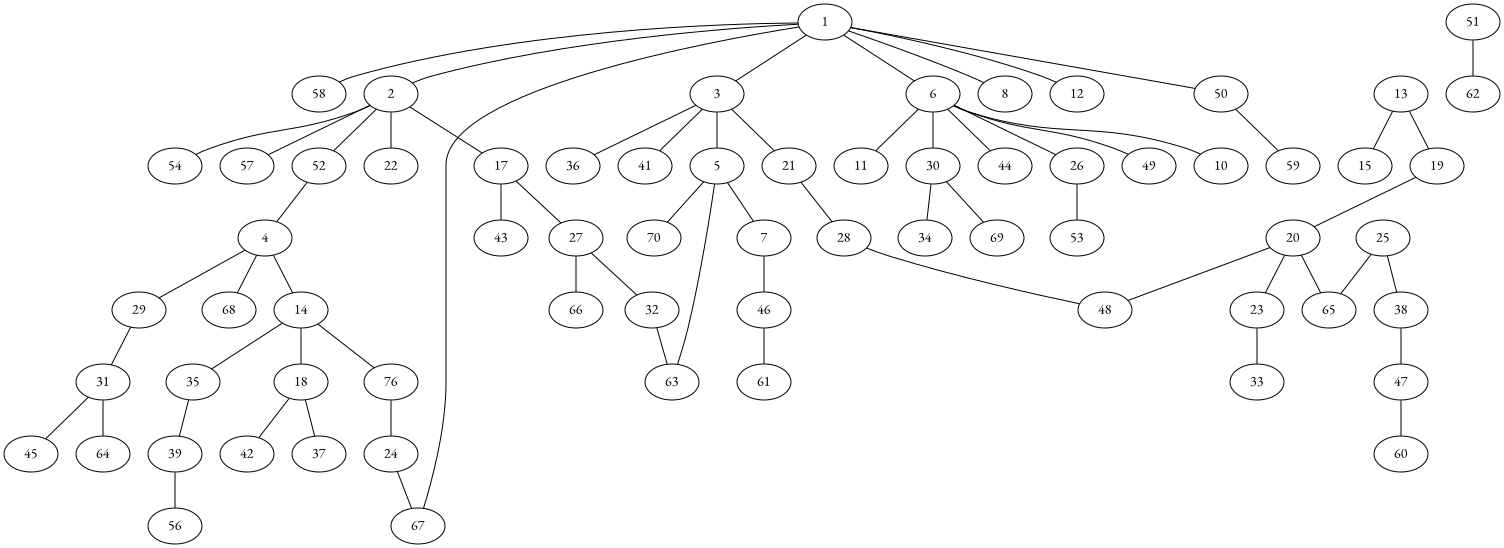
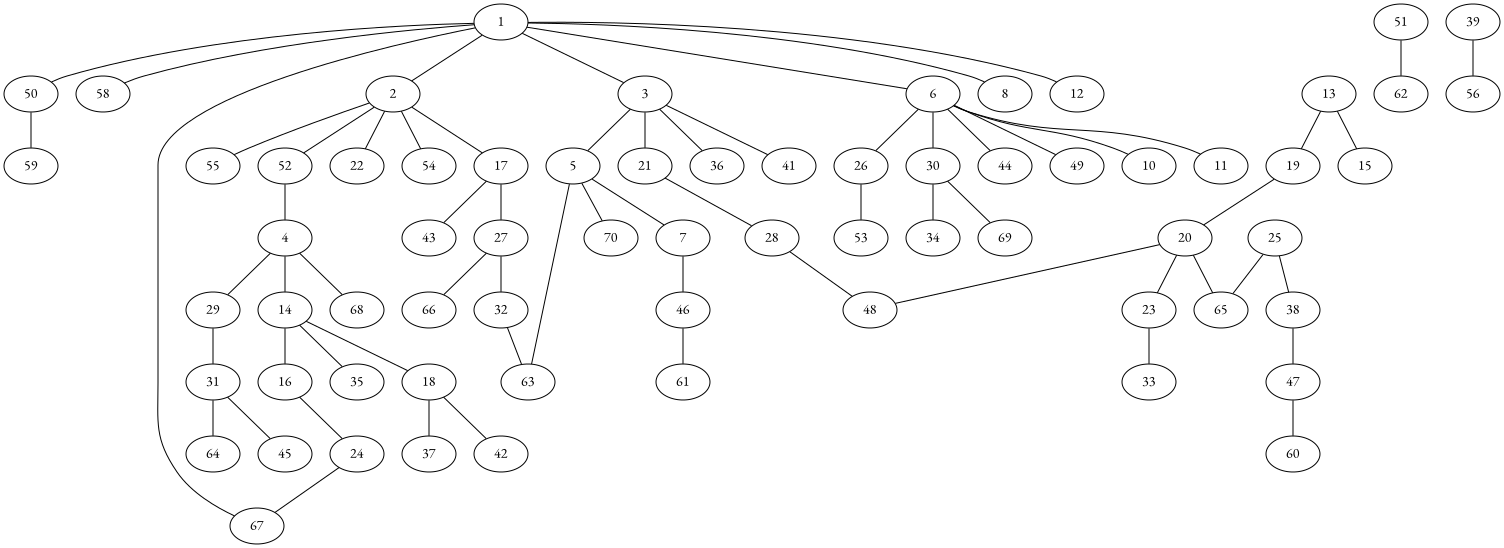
node "57": label "57" -> "55"
node "76": label "76" -> "16"
edge "35" -- "39": removed
